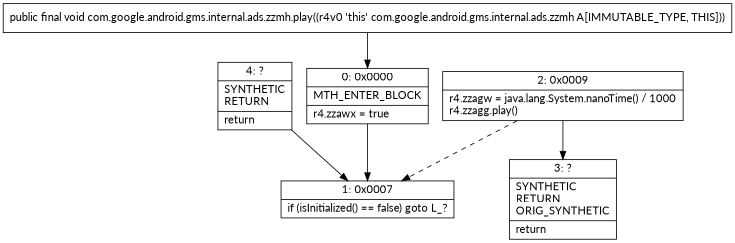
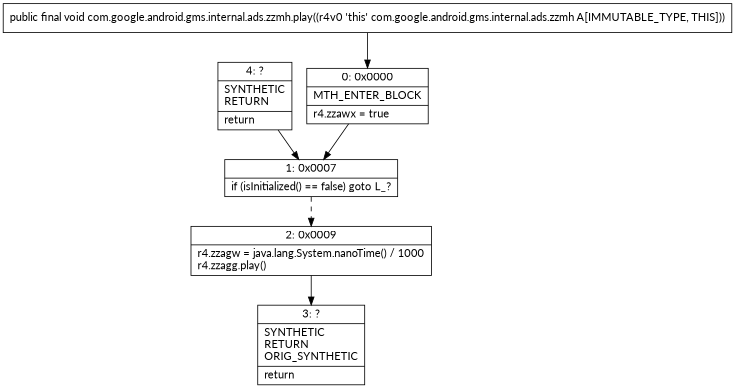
edge "2: 0x0009" -> "1: 0x0007": reversed
